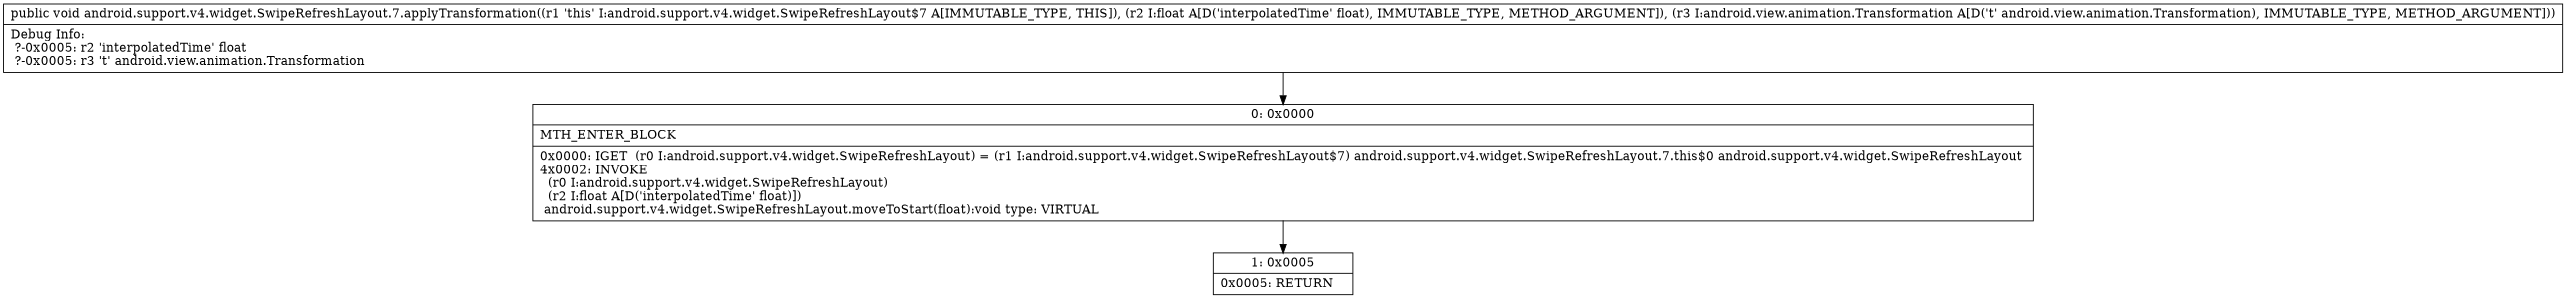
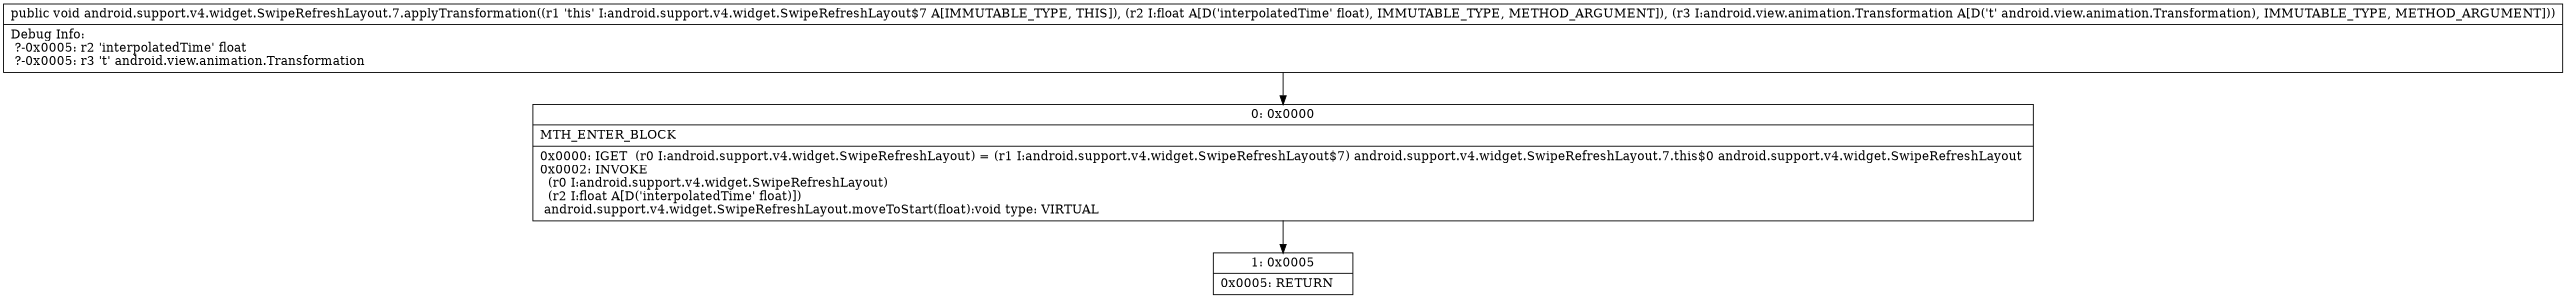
node "0: 0x0000": text "4x0002: INVOKE" -> "0x0002: INVOKE"
